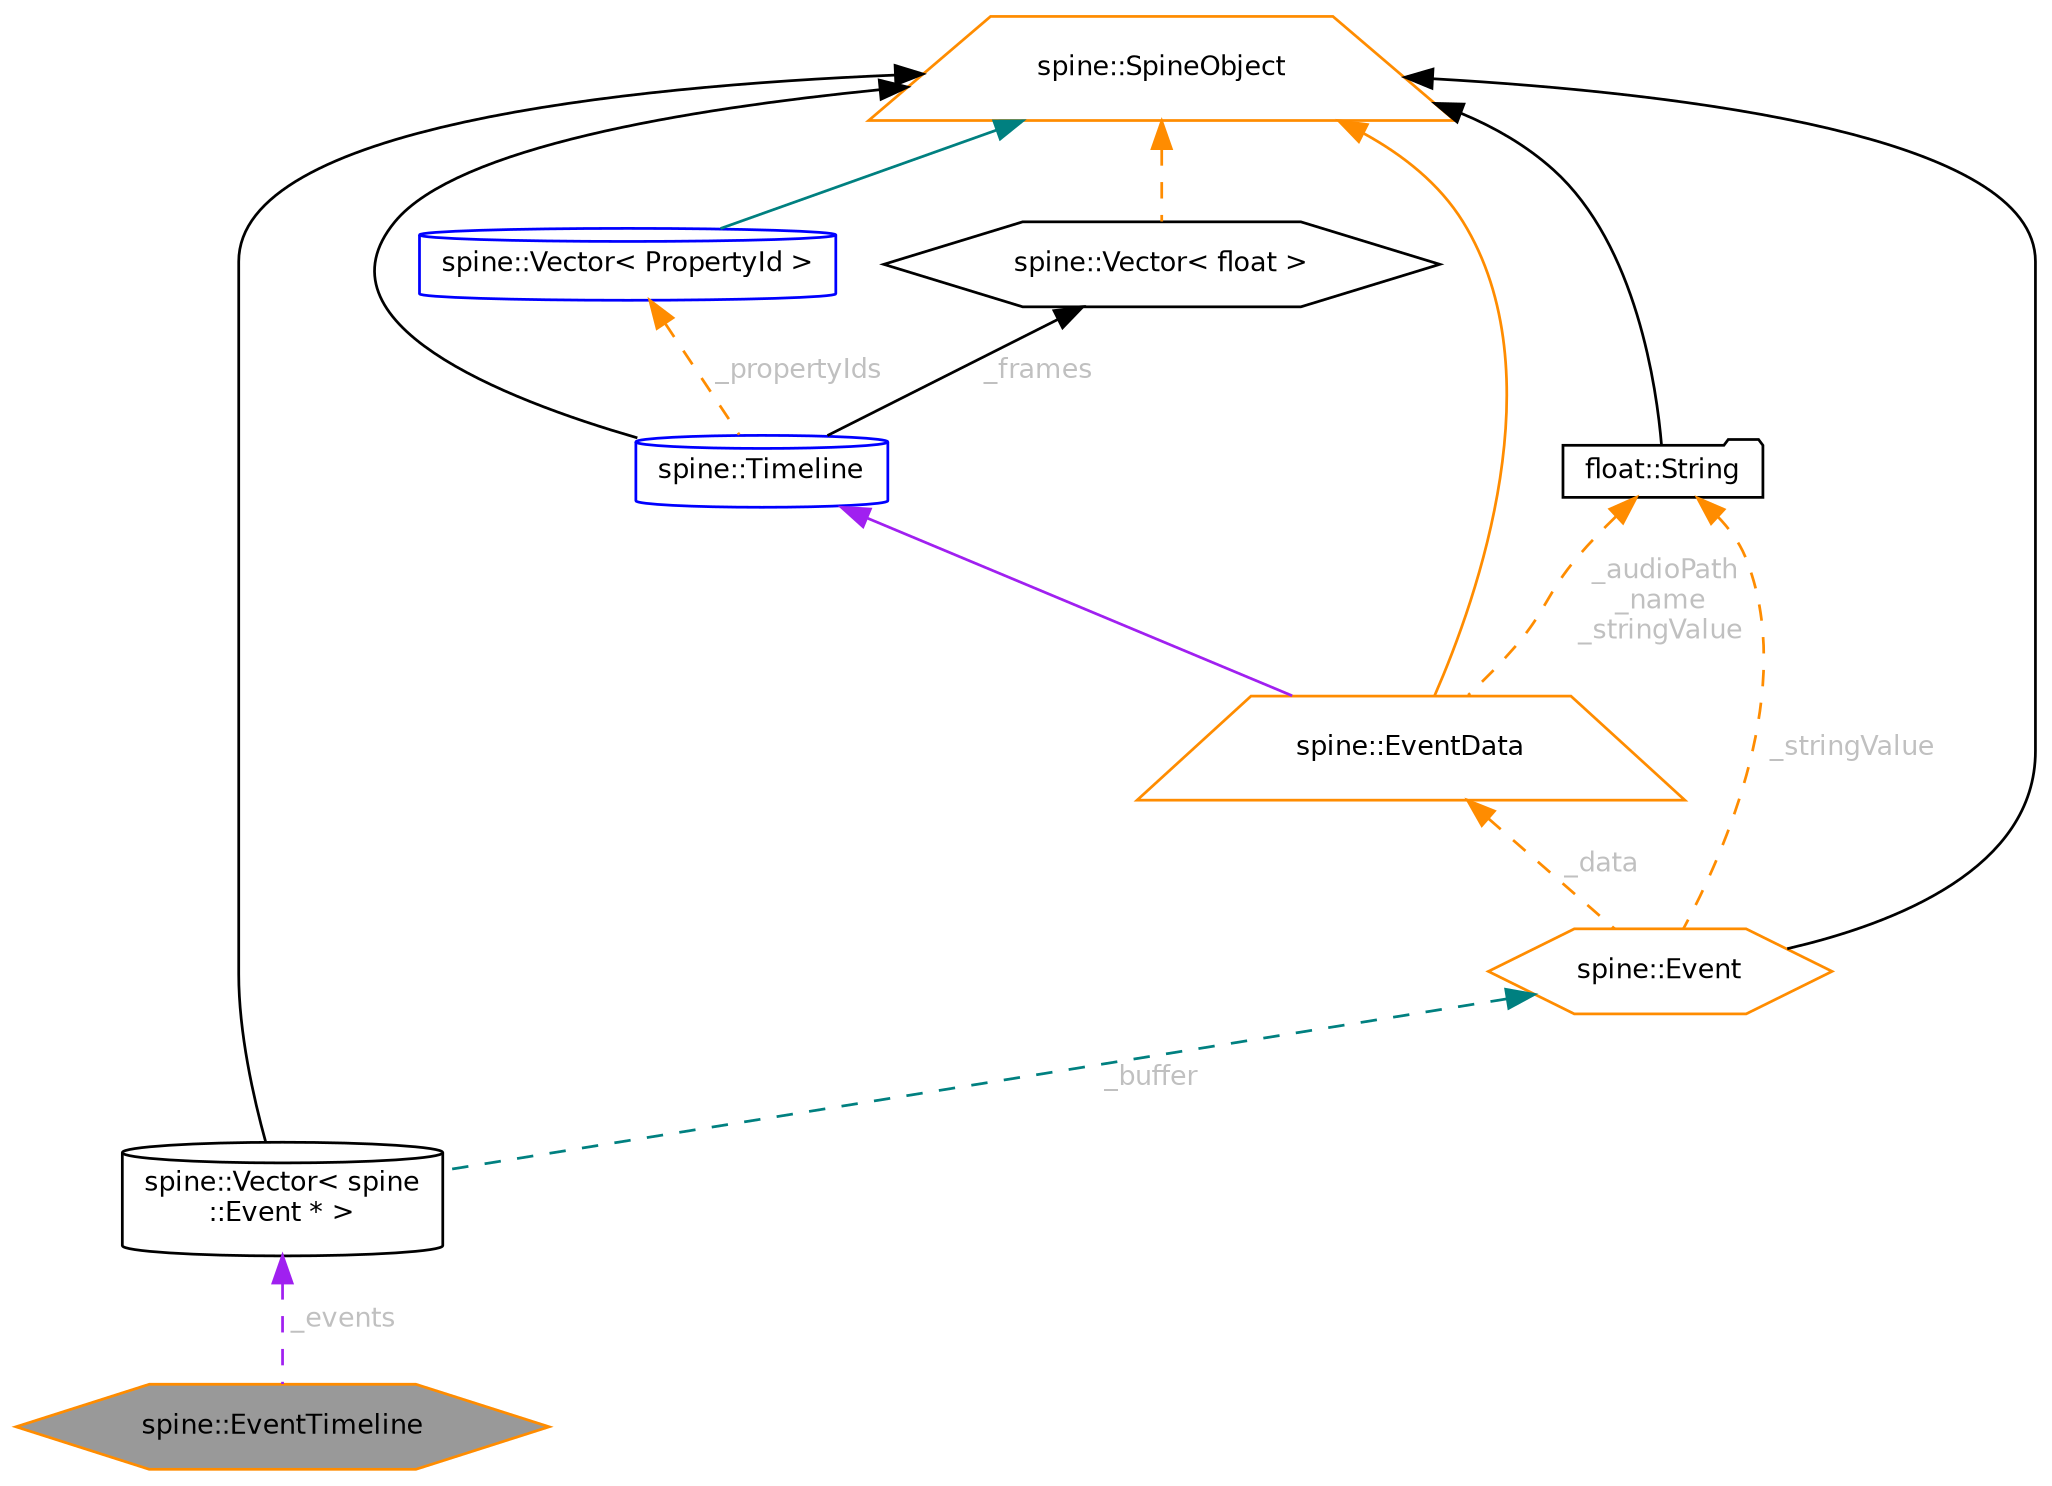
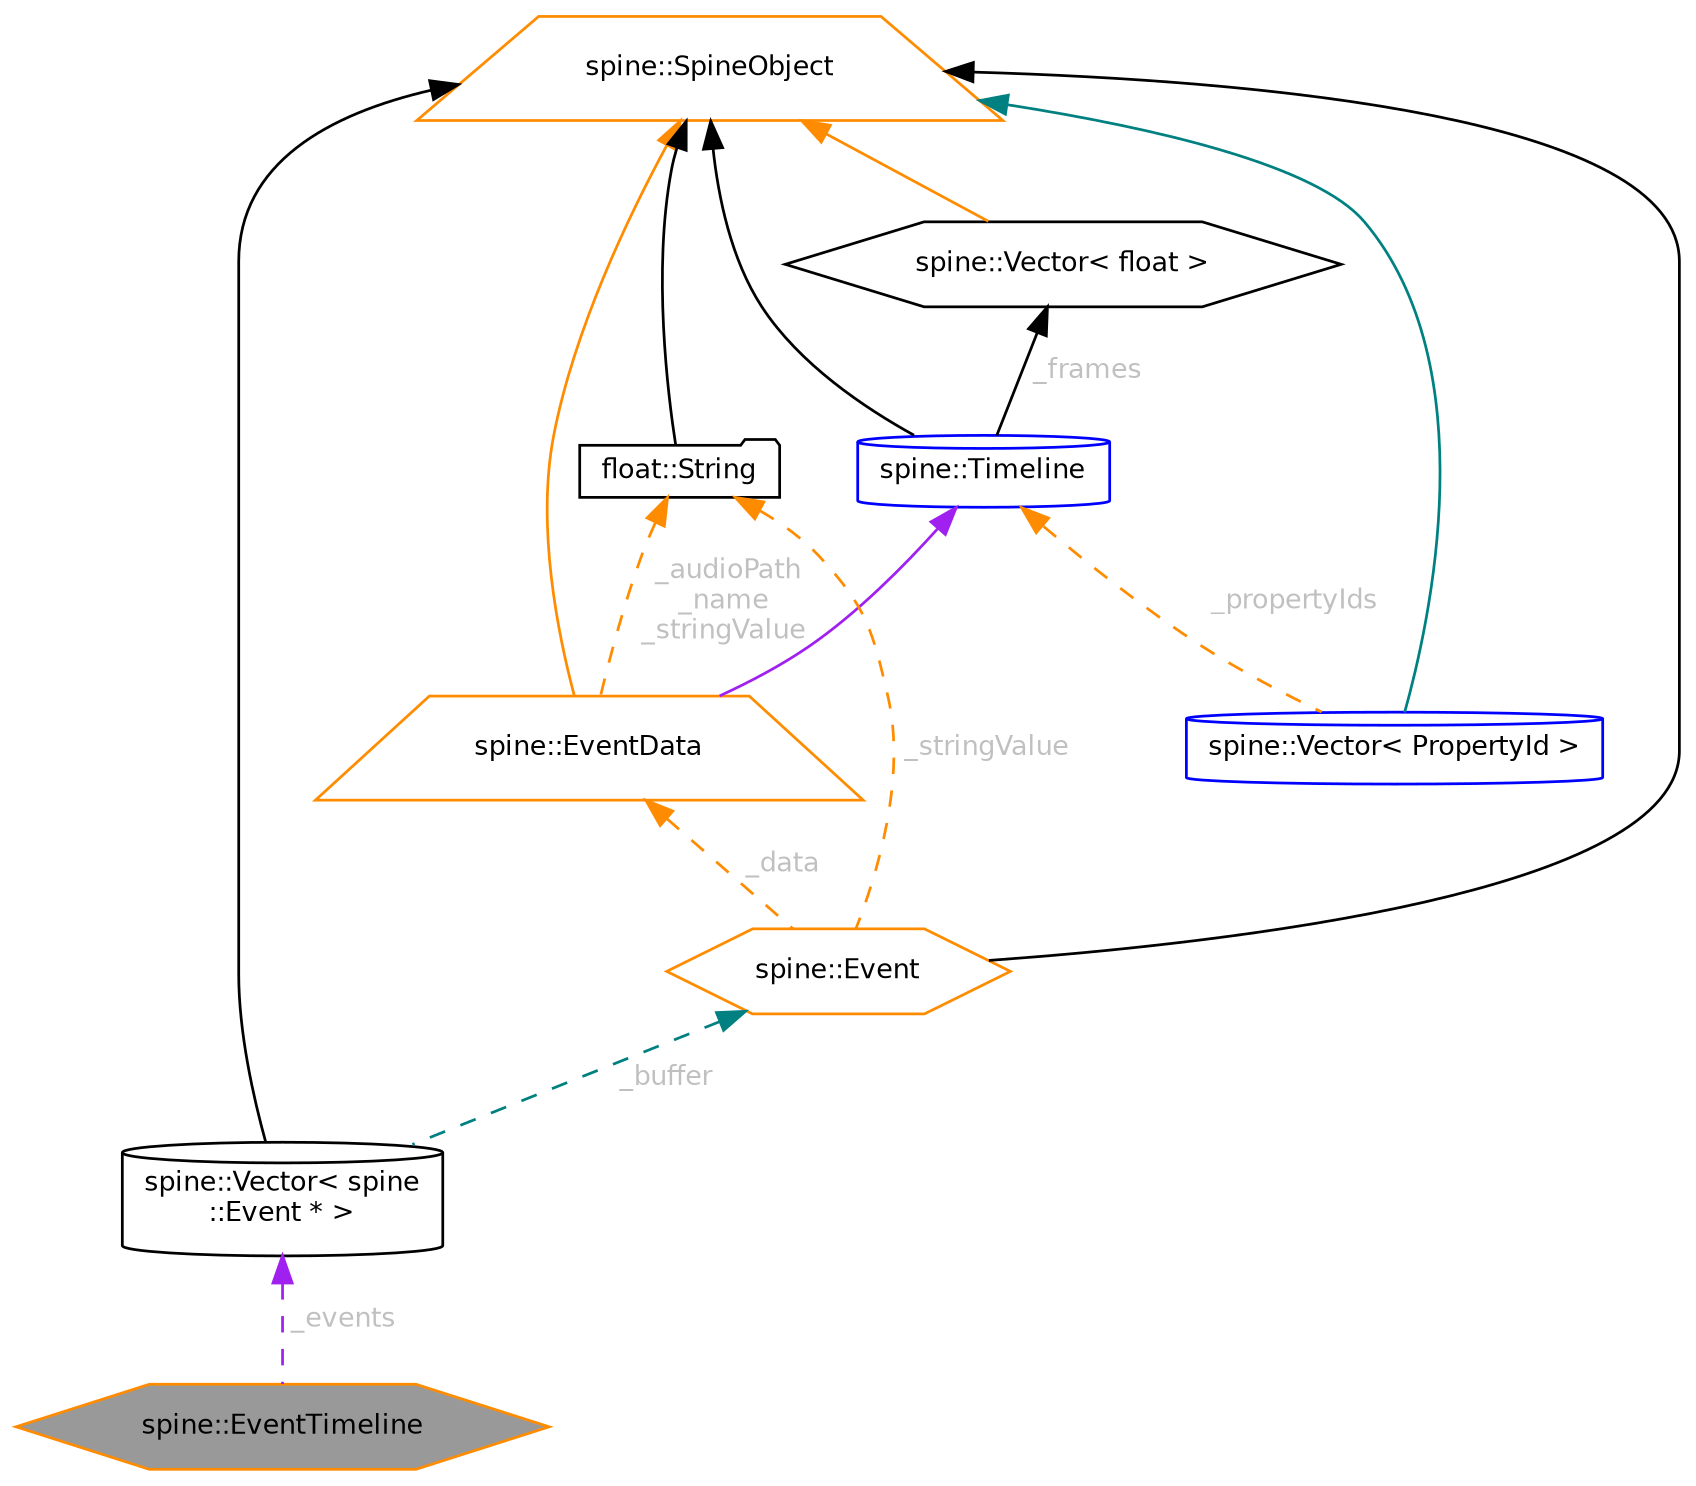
edge "spine::Vector< float >" -> "spine::SpineObject": style dashed -> solid
edge "spine::Timeline" -> "spine::Vector< PropertyId >": reversed
